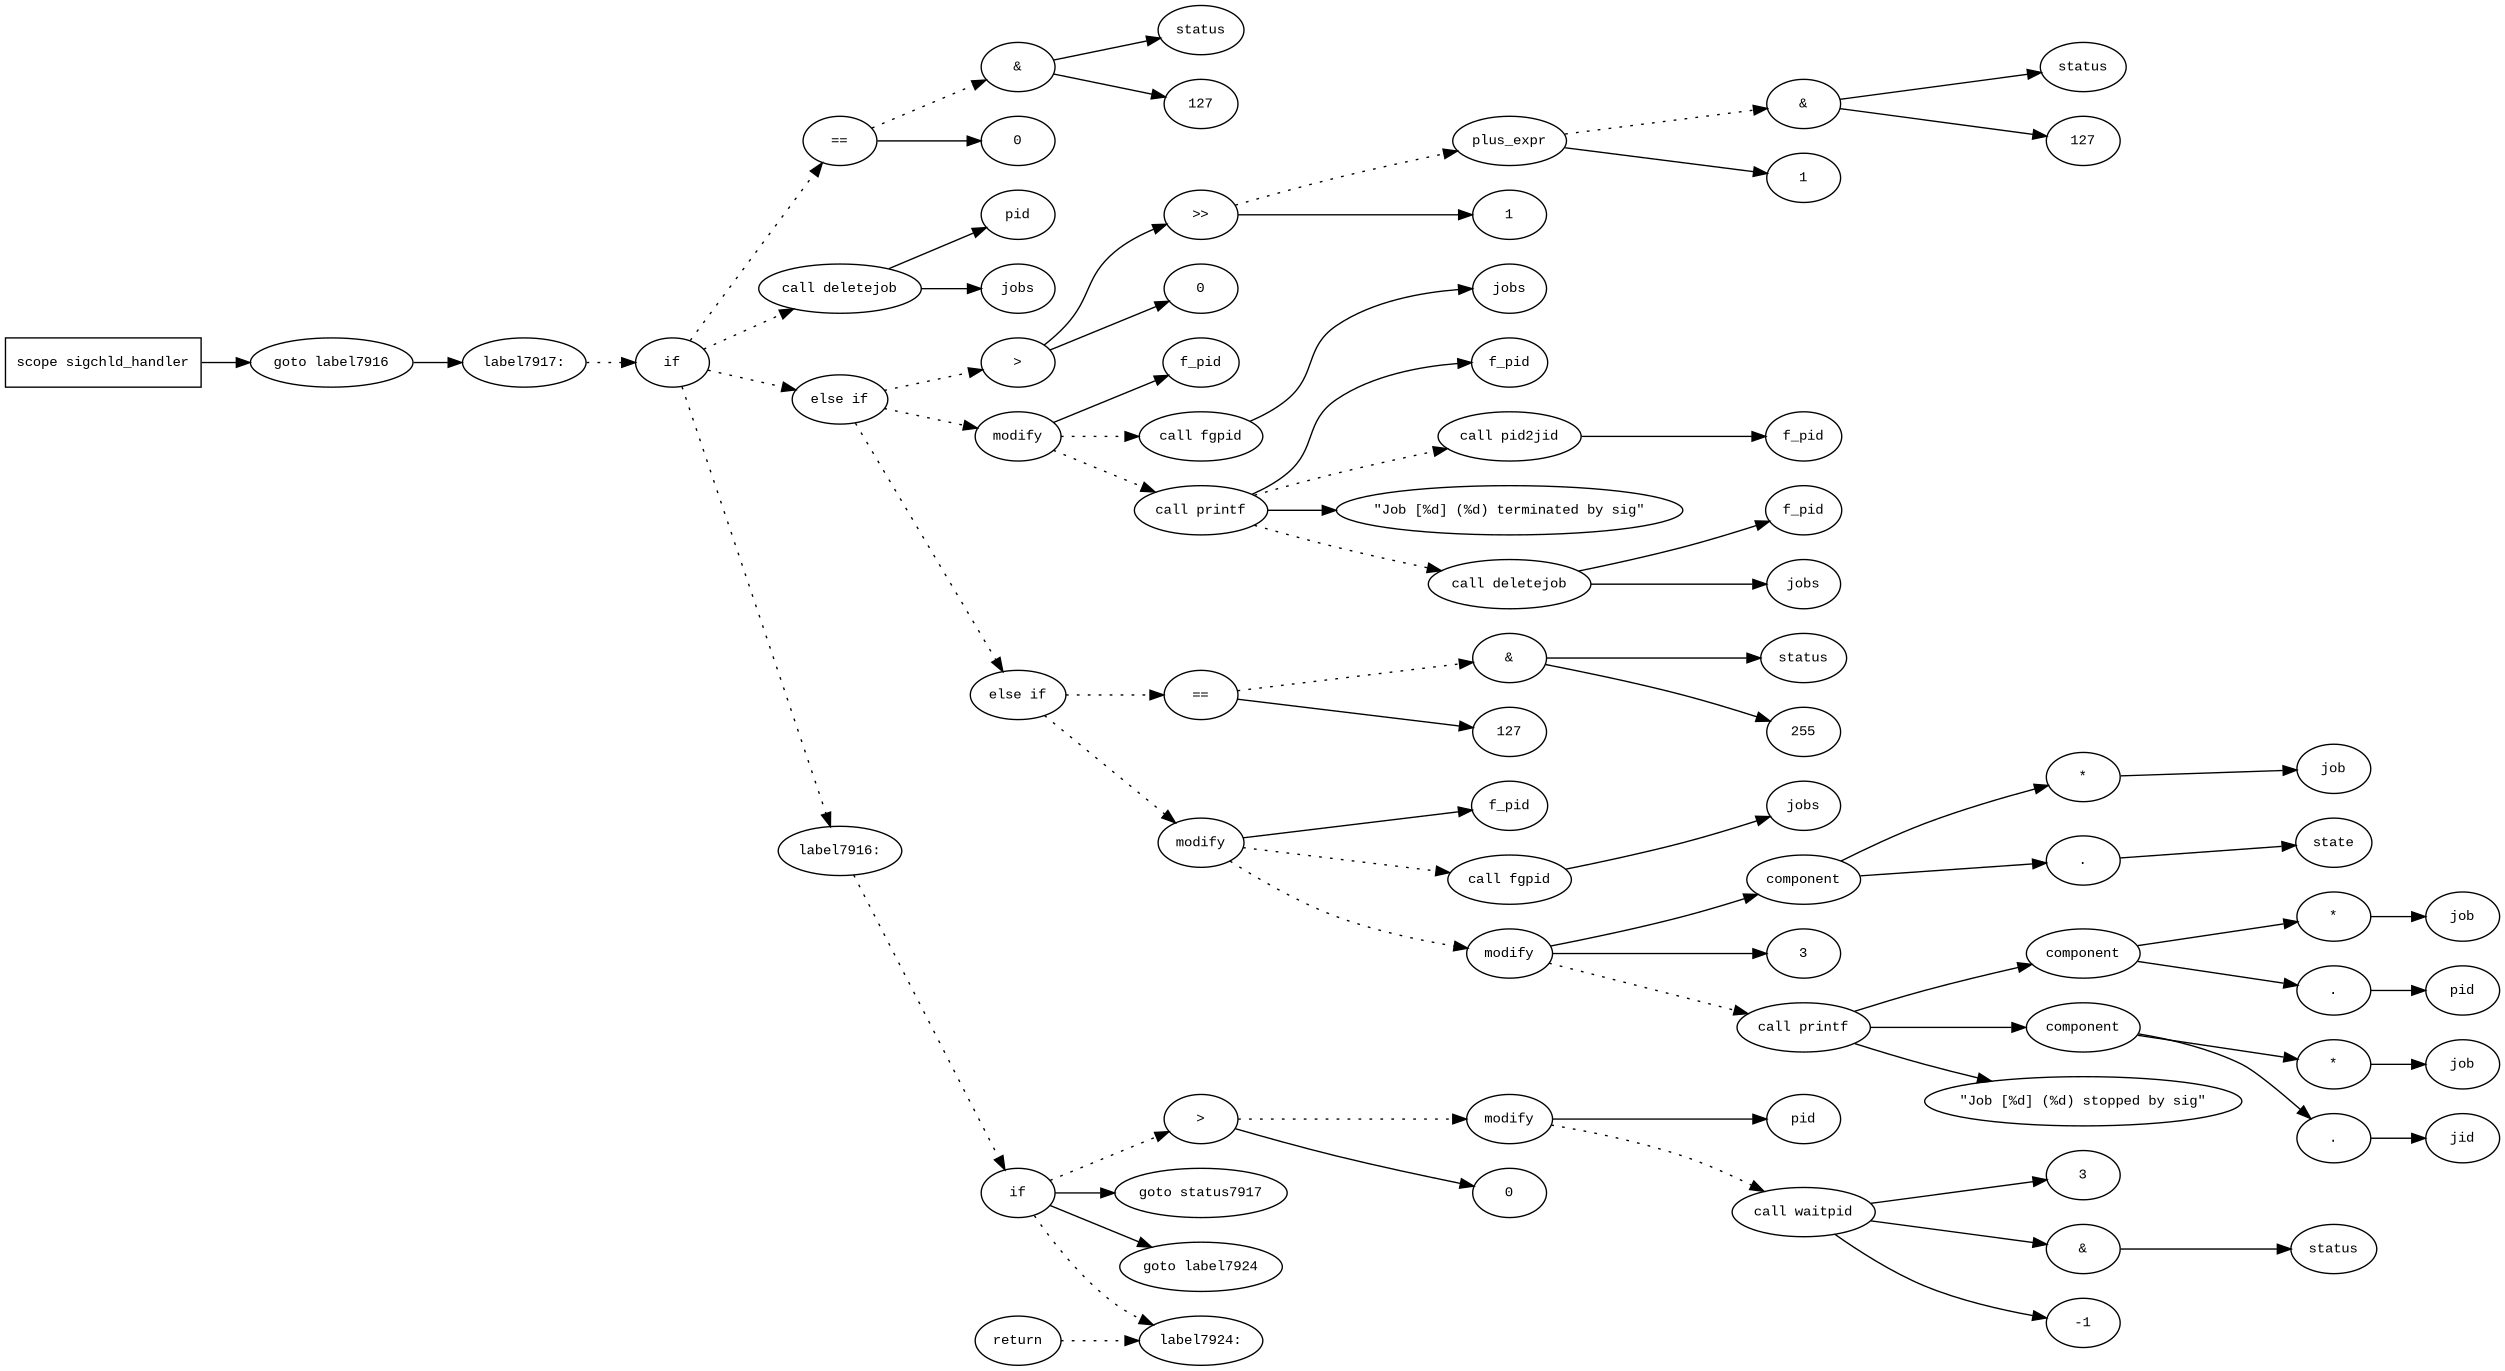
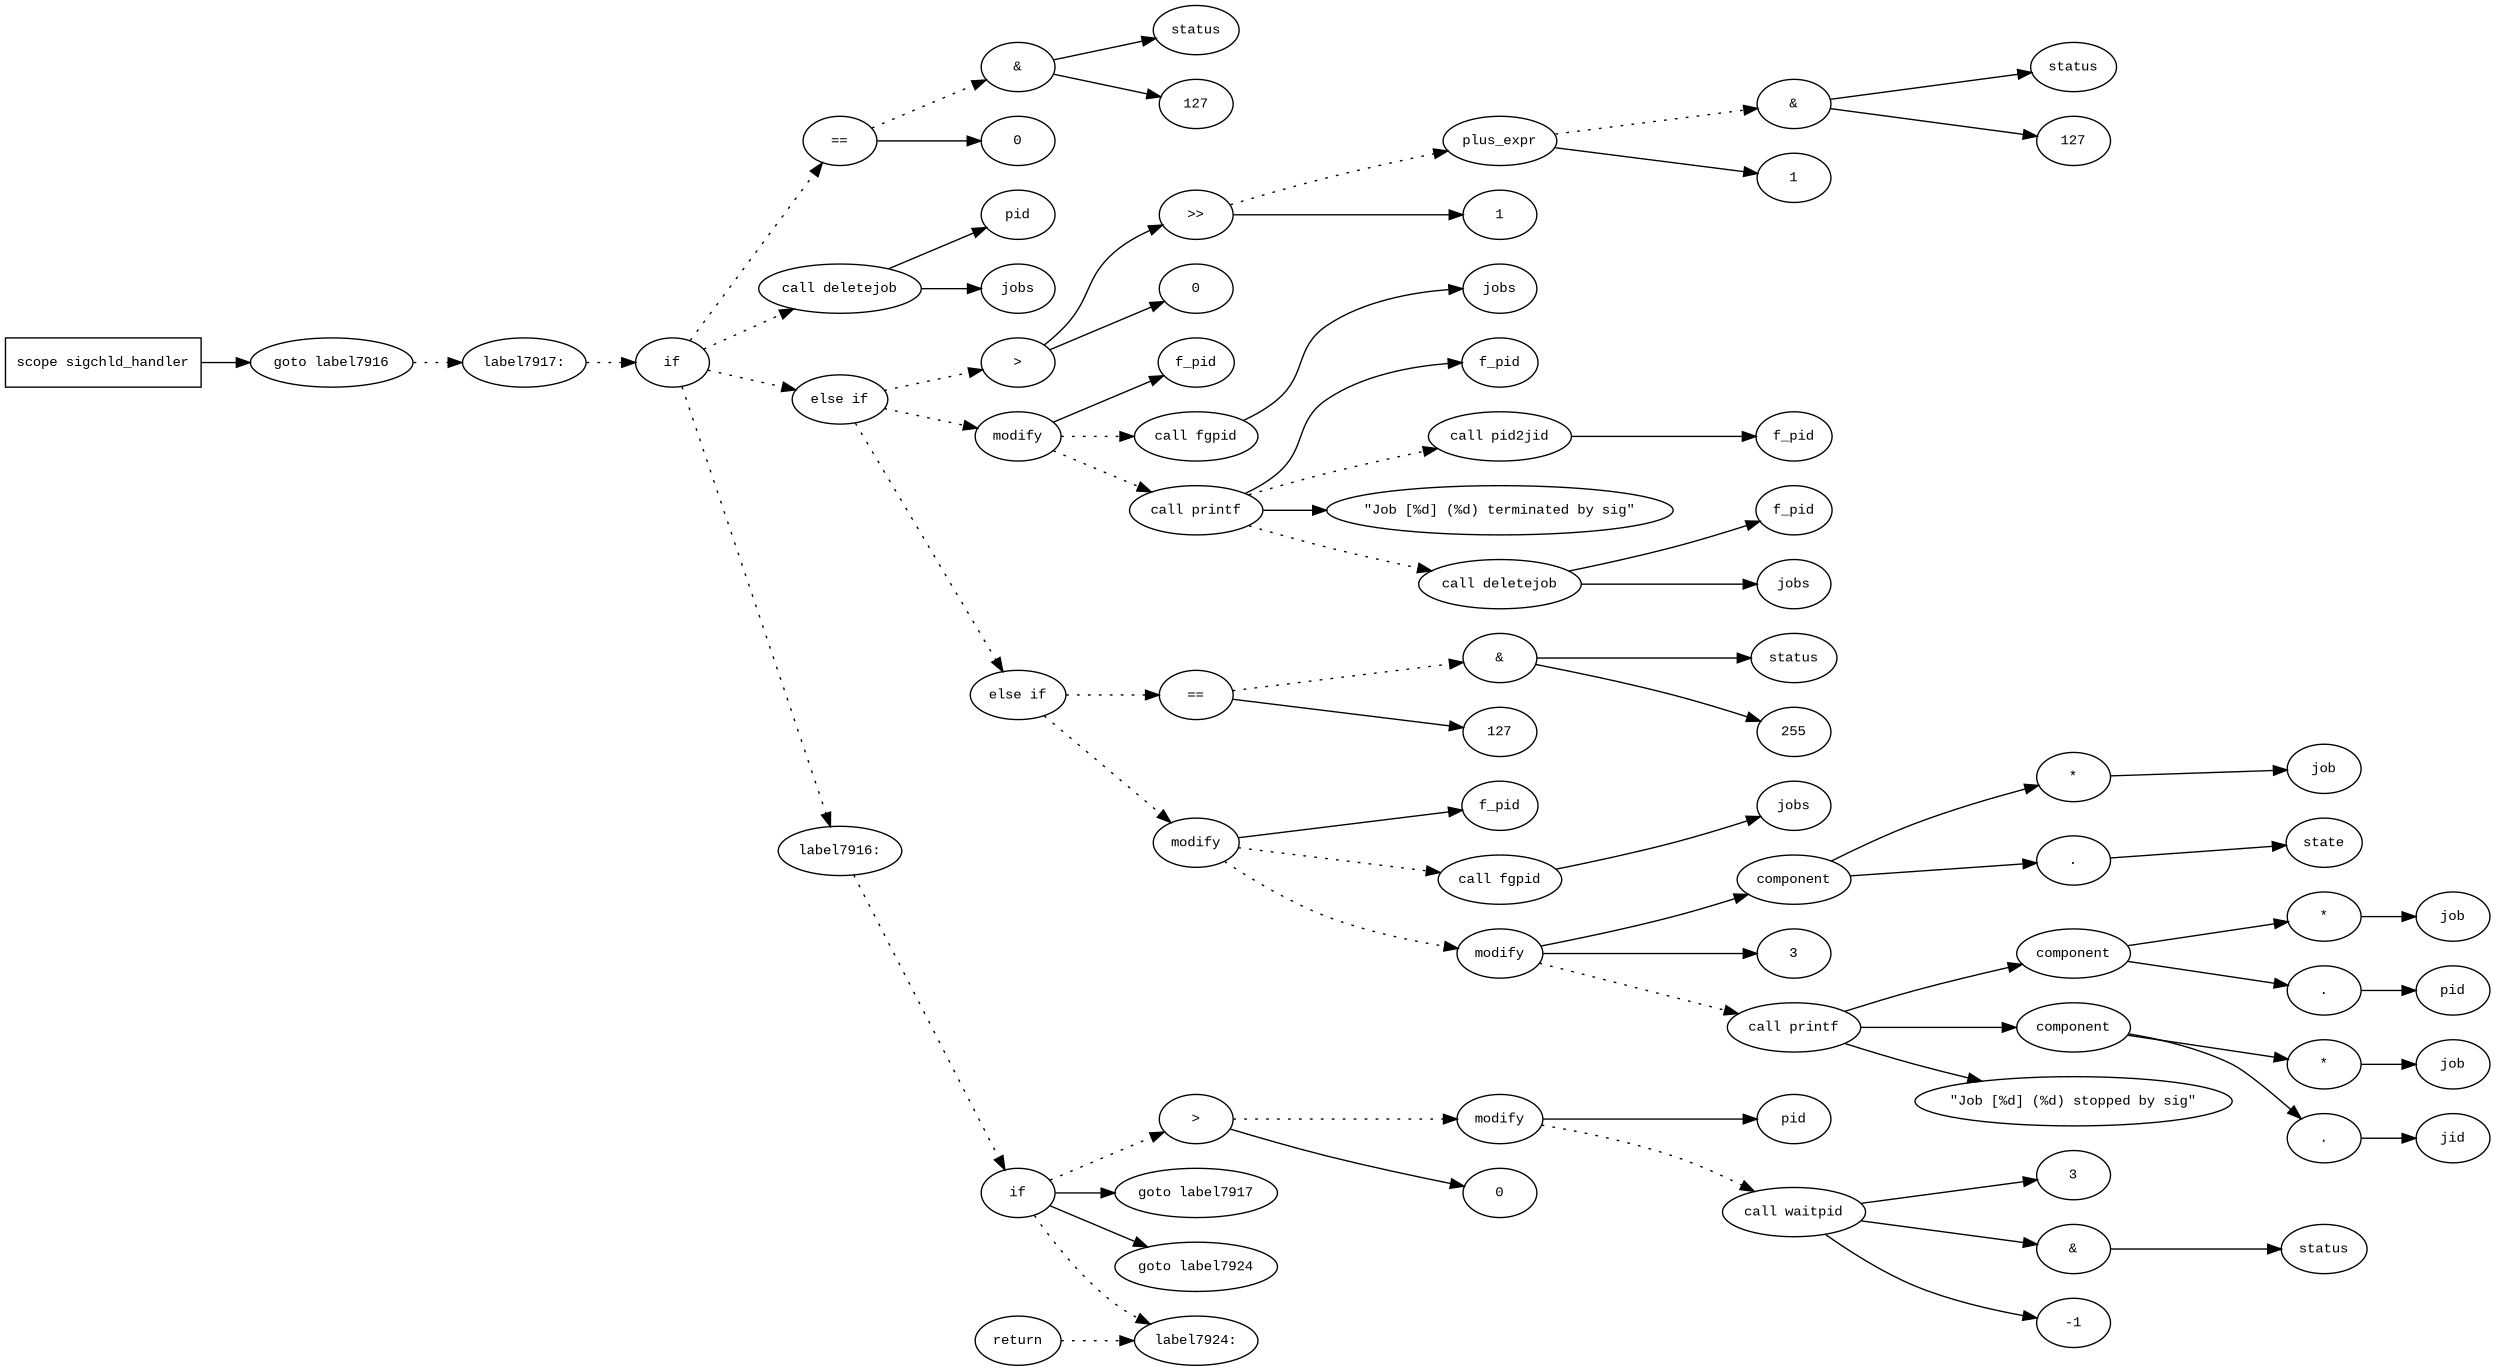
edge "goto label7916" -> "label7917:": style solid -> dotted
node "goto status7917": label "goto status7917" -> "goto label7917"
